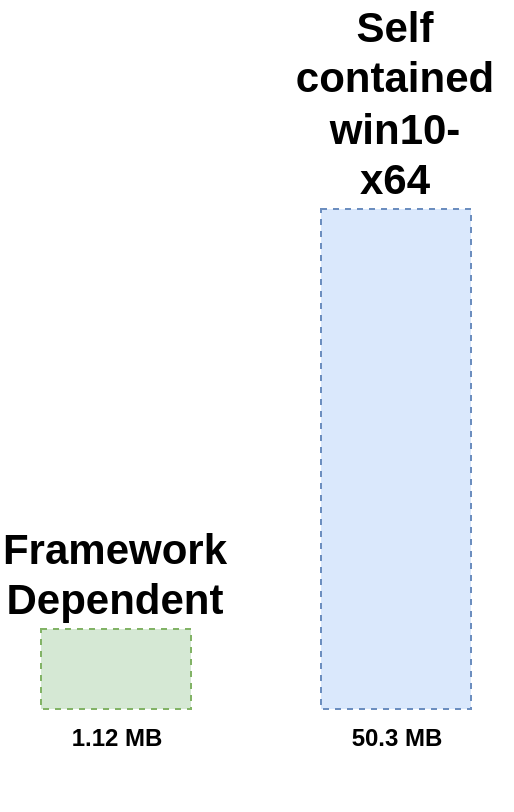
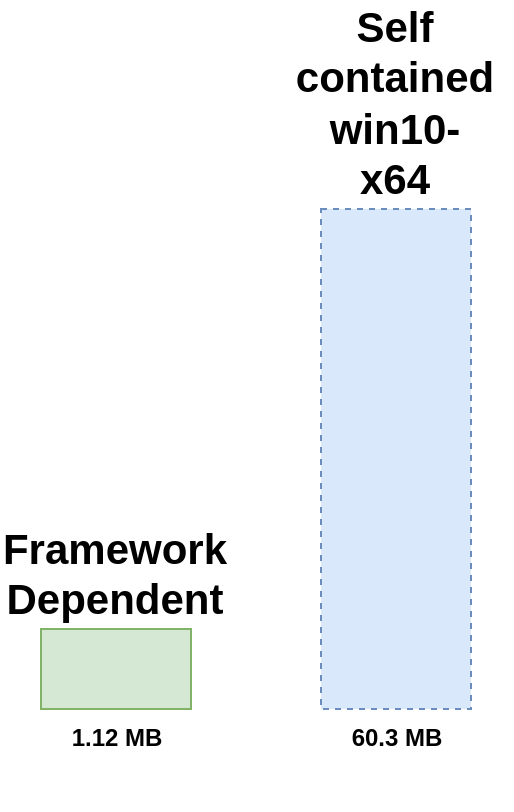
node "Framework Dependent": style dashed -> solid
node "50.3 MB": label "50.3 MB" -> "60.3 MB"
